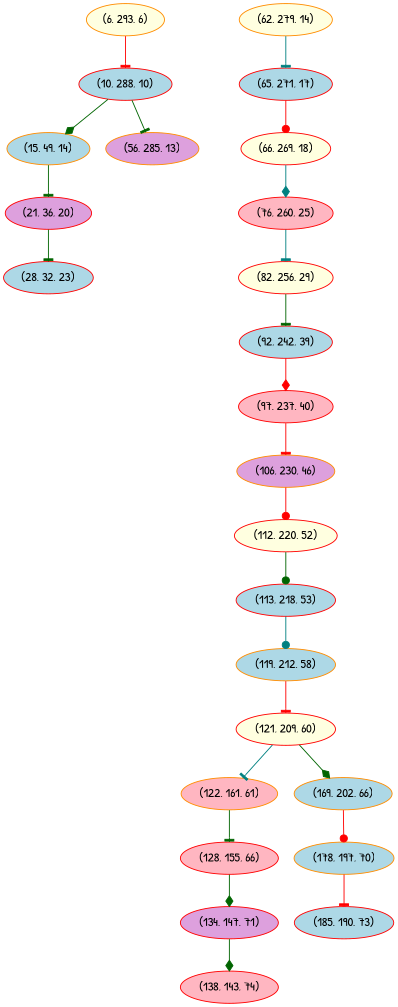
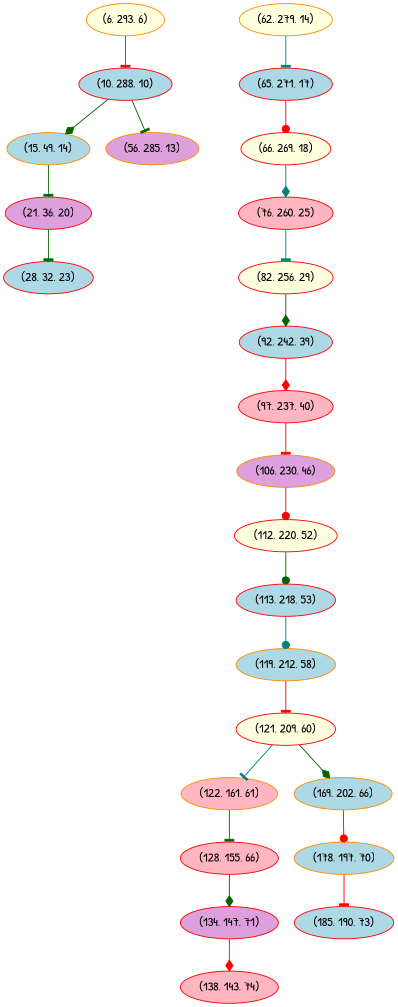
edge "(82, 256, 29)" -> "(92, 242, 39)": arrowhead tee -> diamond
edge "(134, 147, 71)" -> "(138, 143, 74)": color darkgreen -> red
